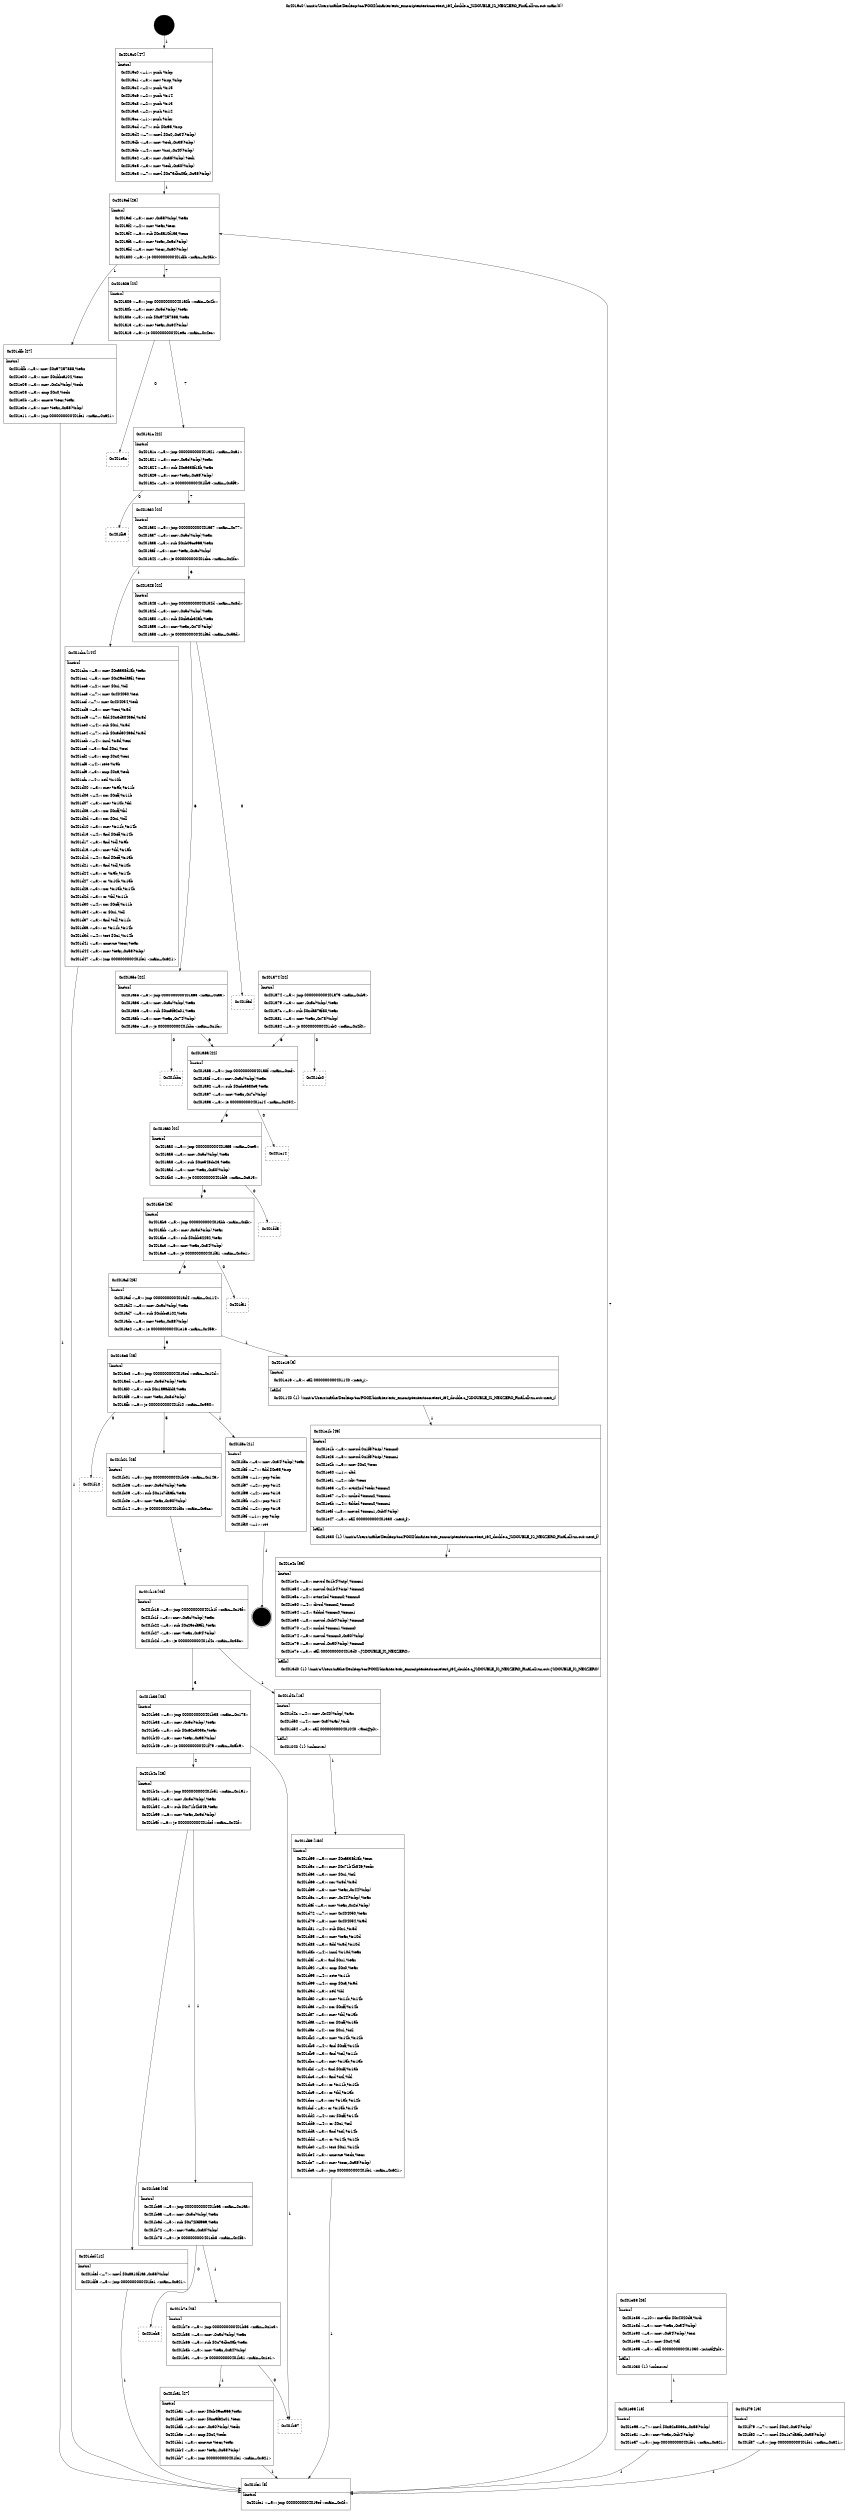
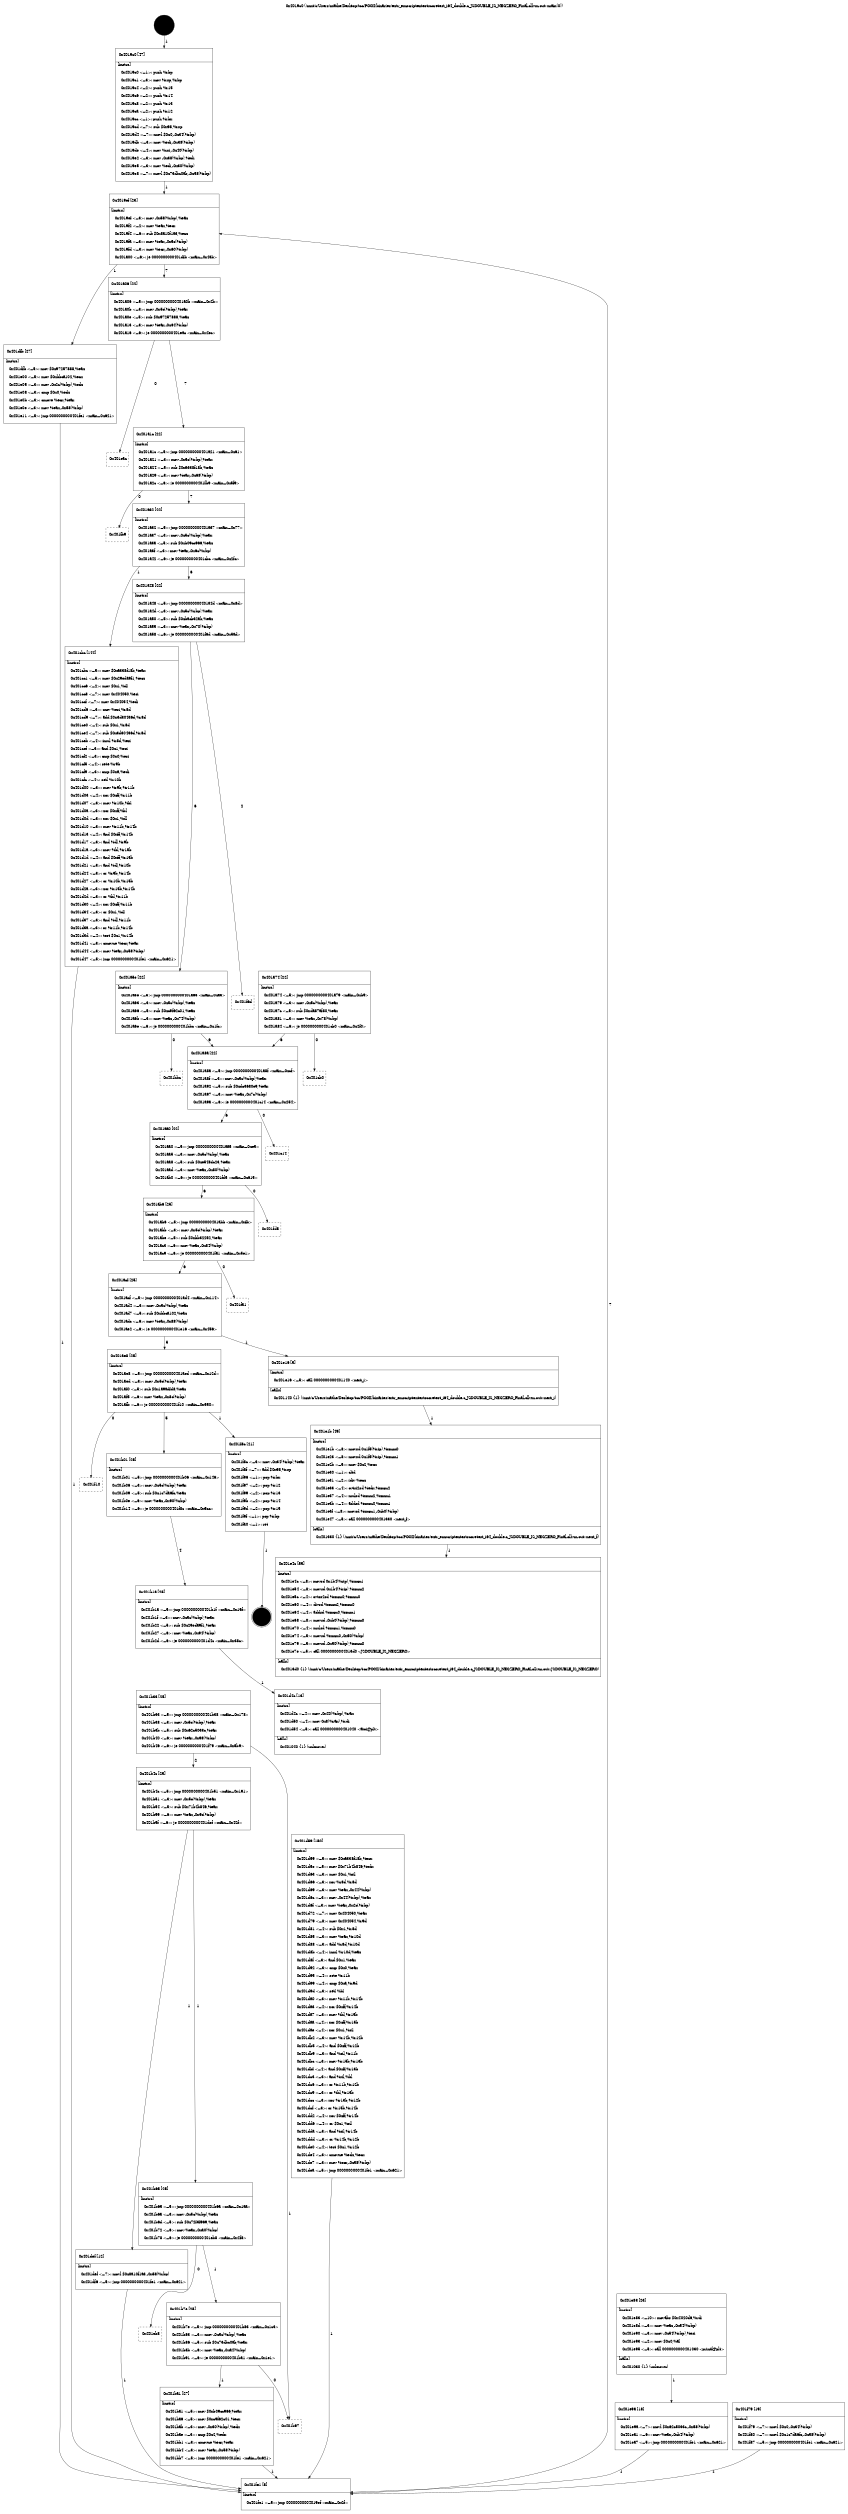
edge "0x401a48 [22]" -> "0x401f6d": label " 0" -> " 2"
edge "0x401b1a [25]" -> "0x401b33 [25]": removed, label "3"
edge "0x401d4c [13]" -> "0x401d59 [150]": removed, label "1"
